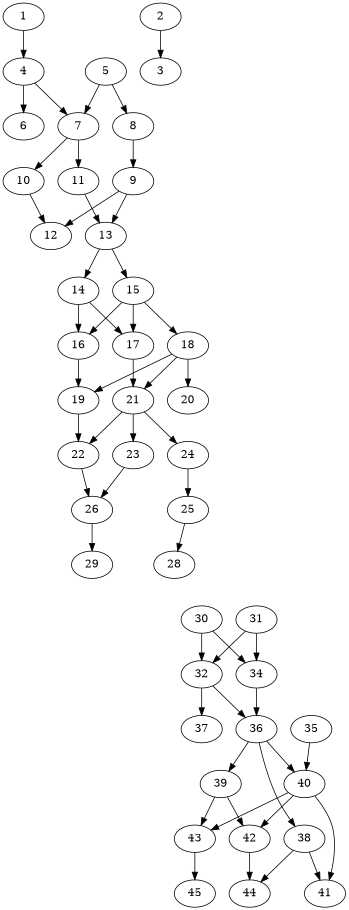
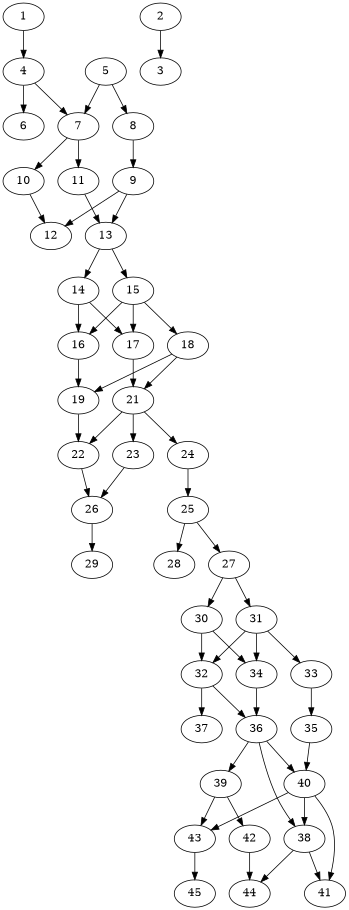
node "20": removed
node "27": added
node "33": added
edge "40" -> "42": now "40" -> "38"
